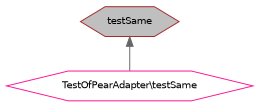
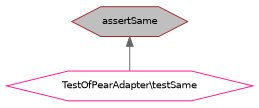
node "testSame": label "testSame" -> "assertSame"
